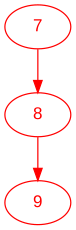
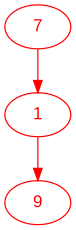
node "8": label "8" -> "1"
